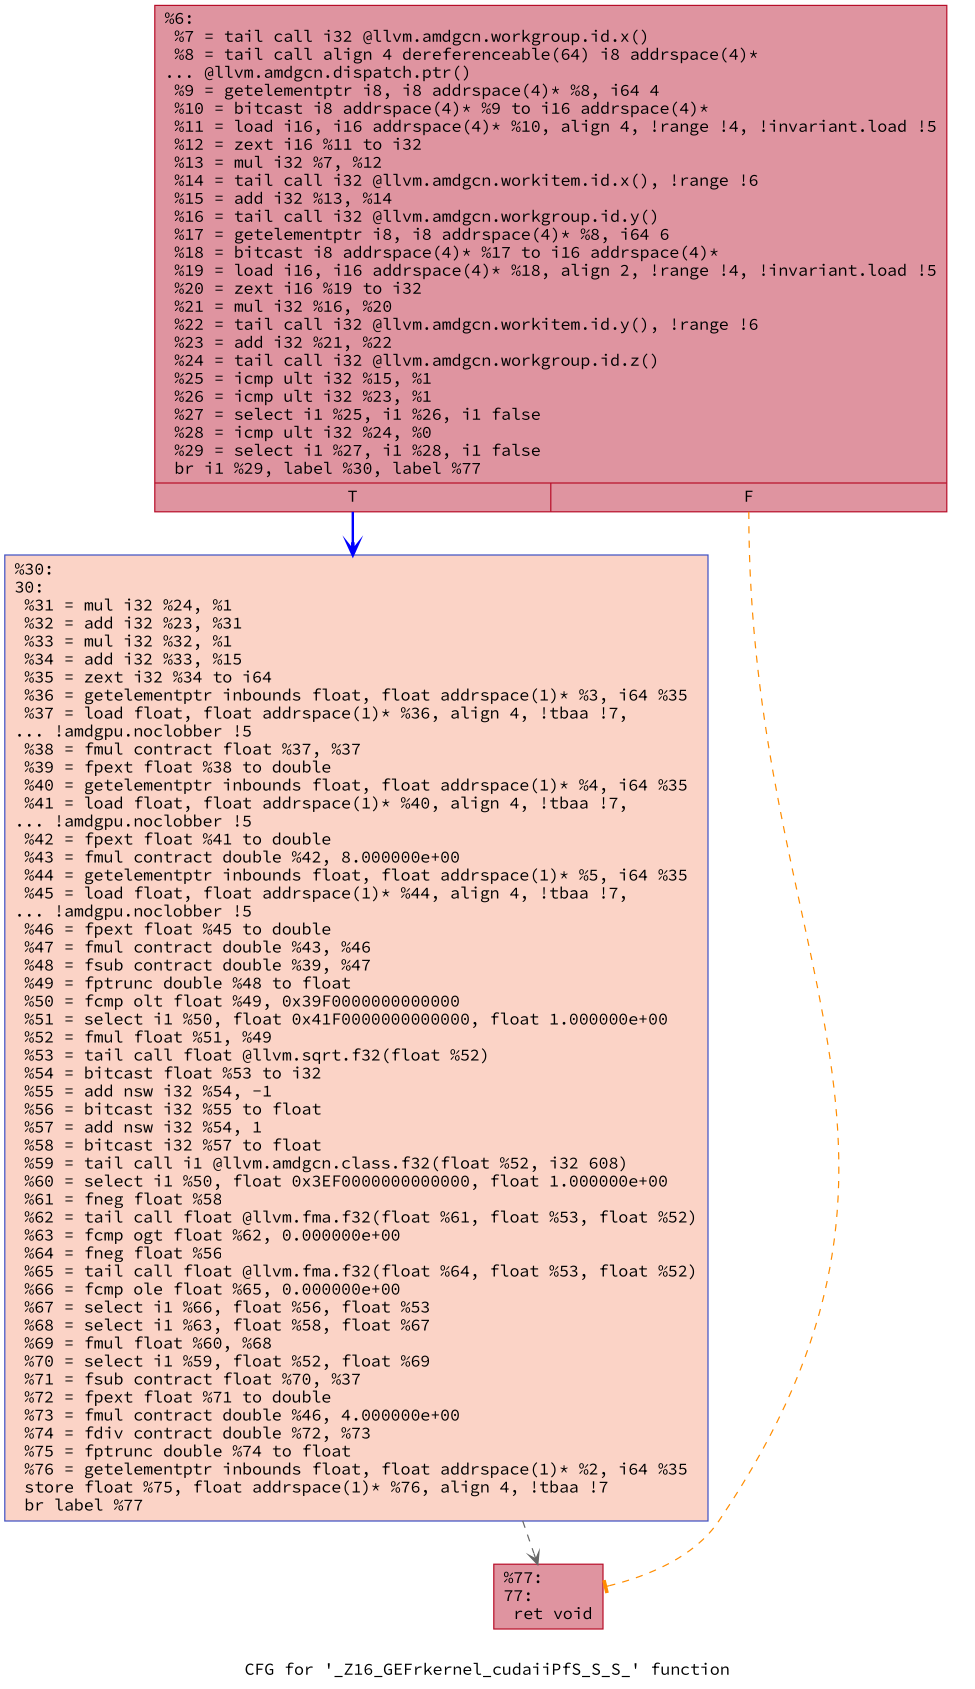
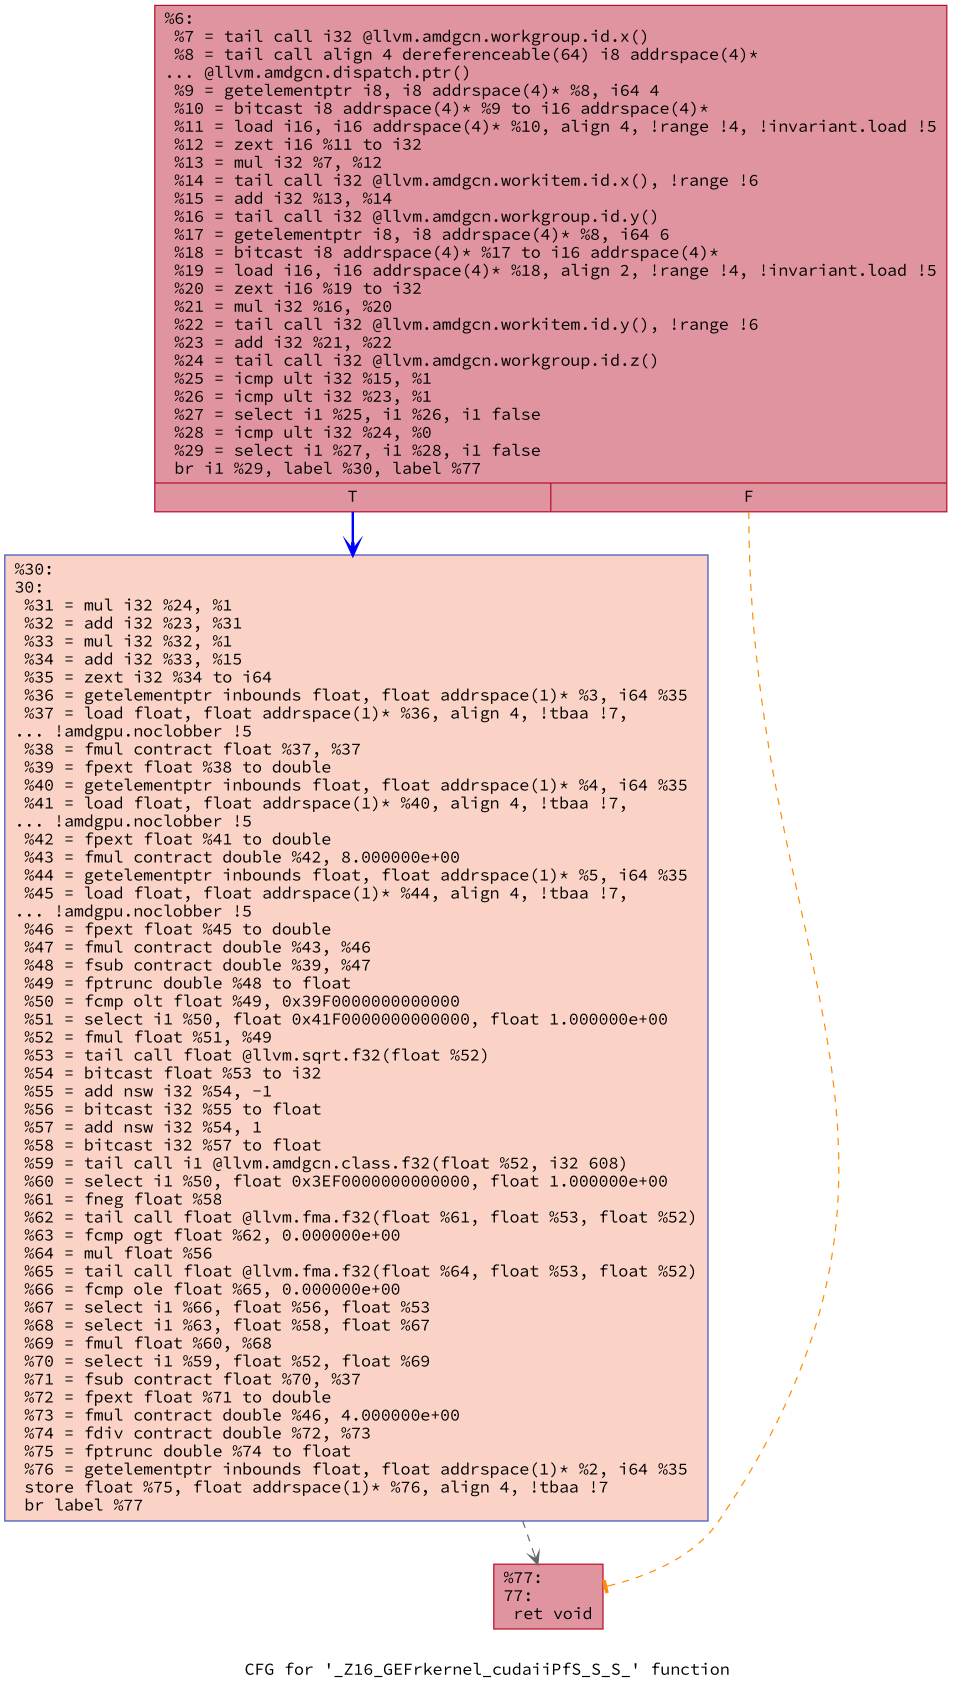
node "%30:": text "%64 = fneg float %56" -> "%64 = mul float %56"
